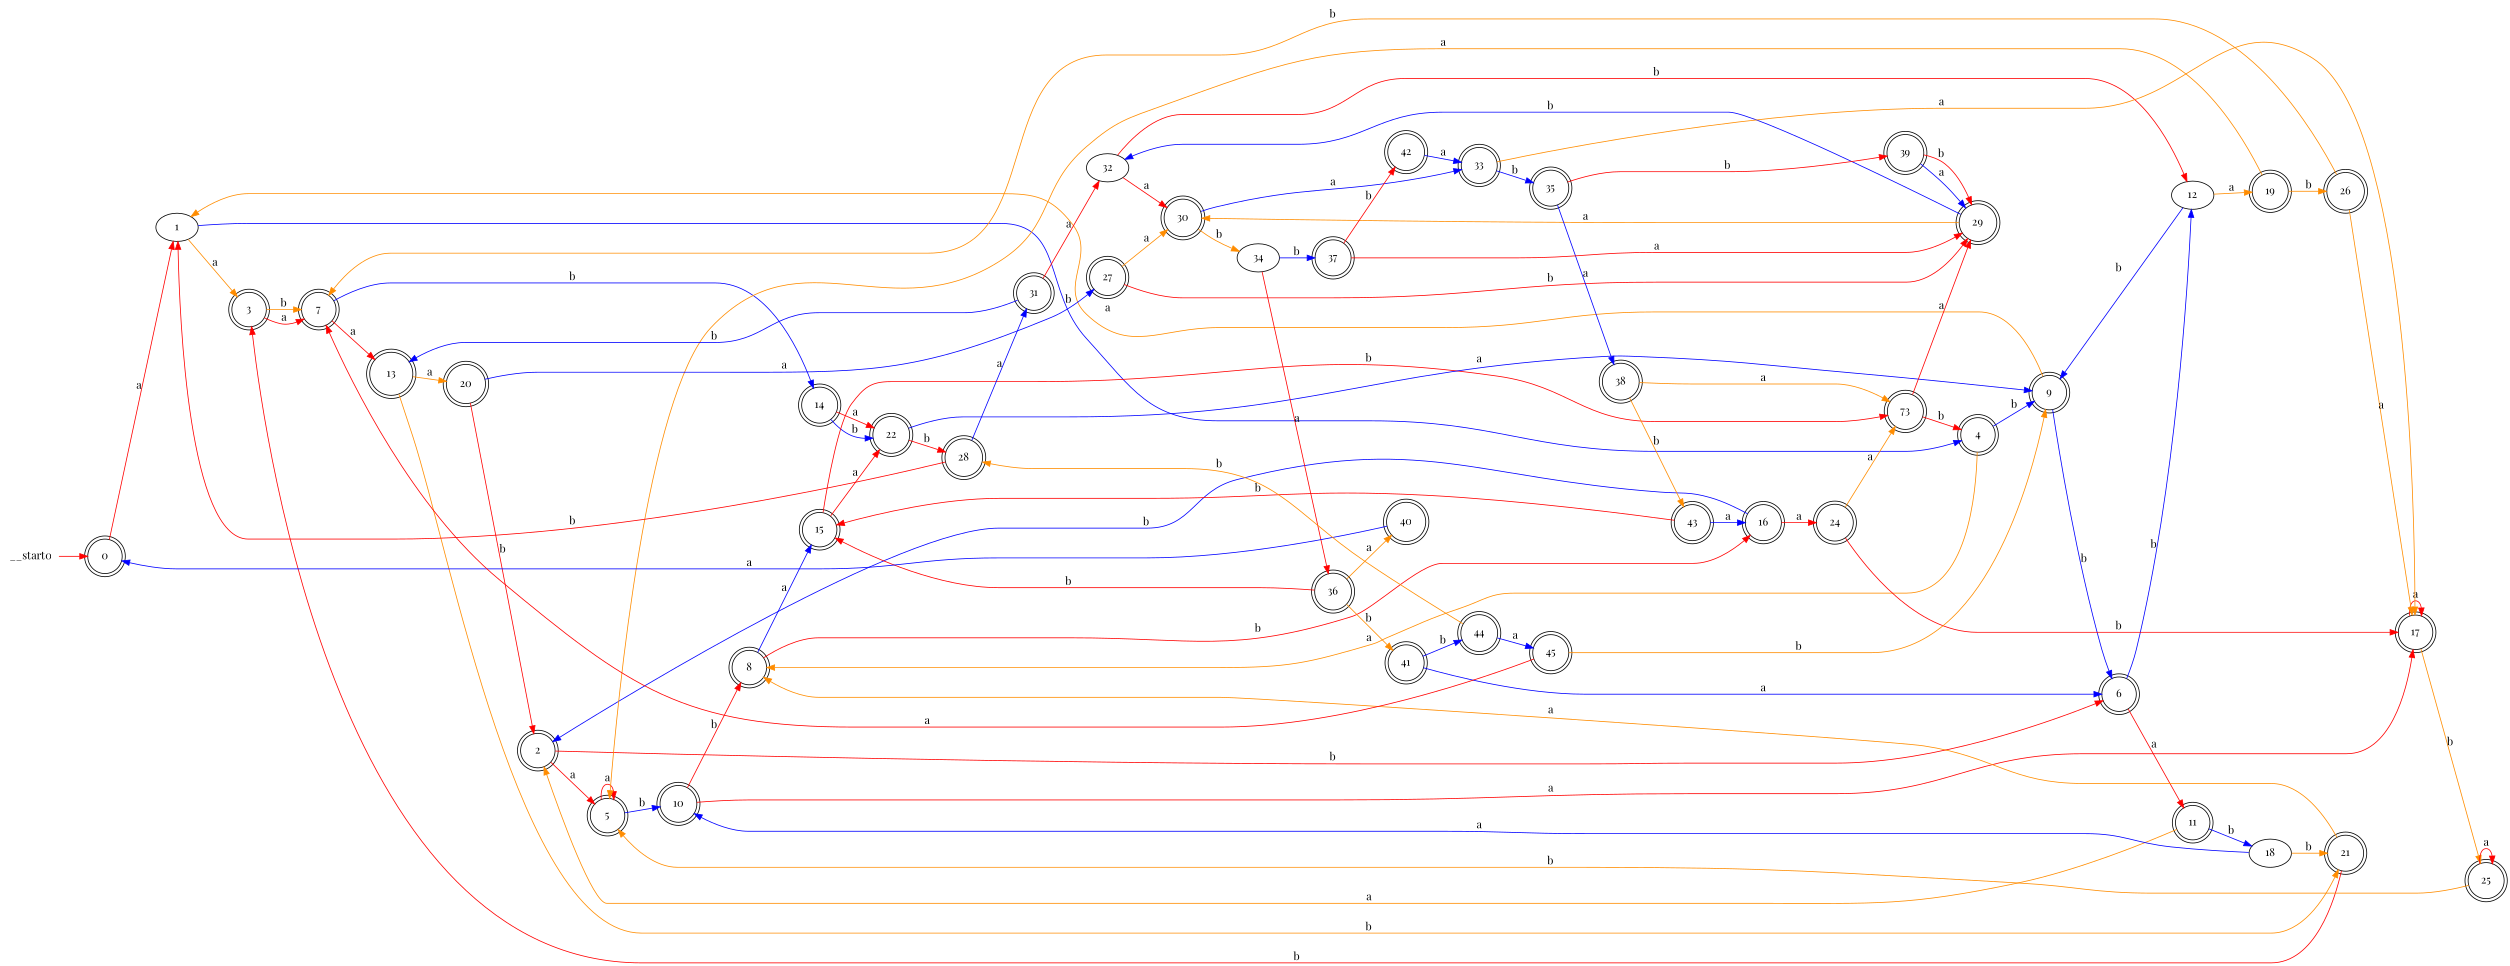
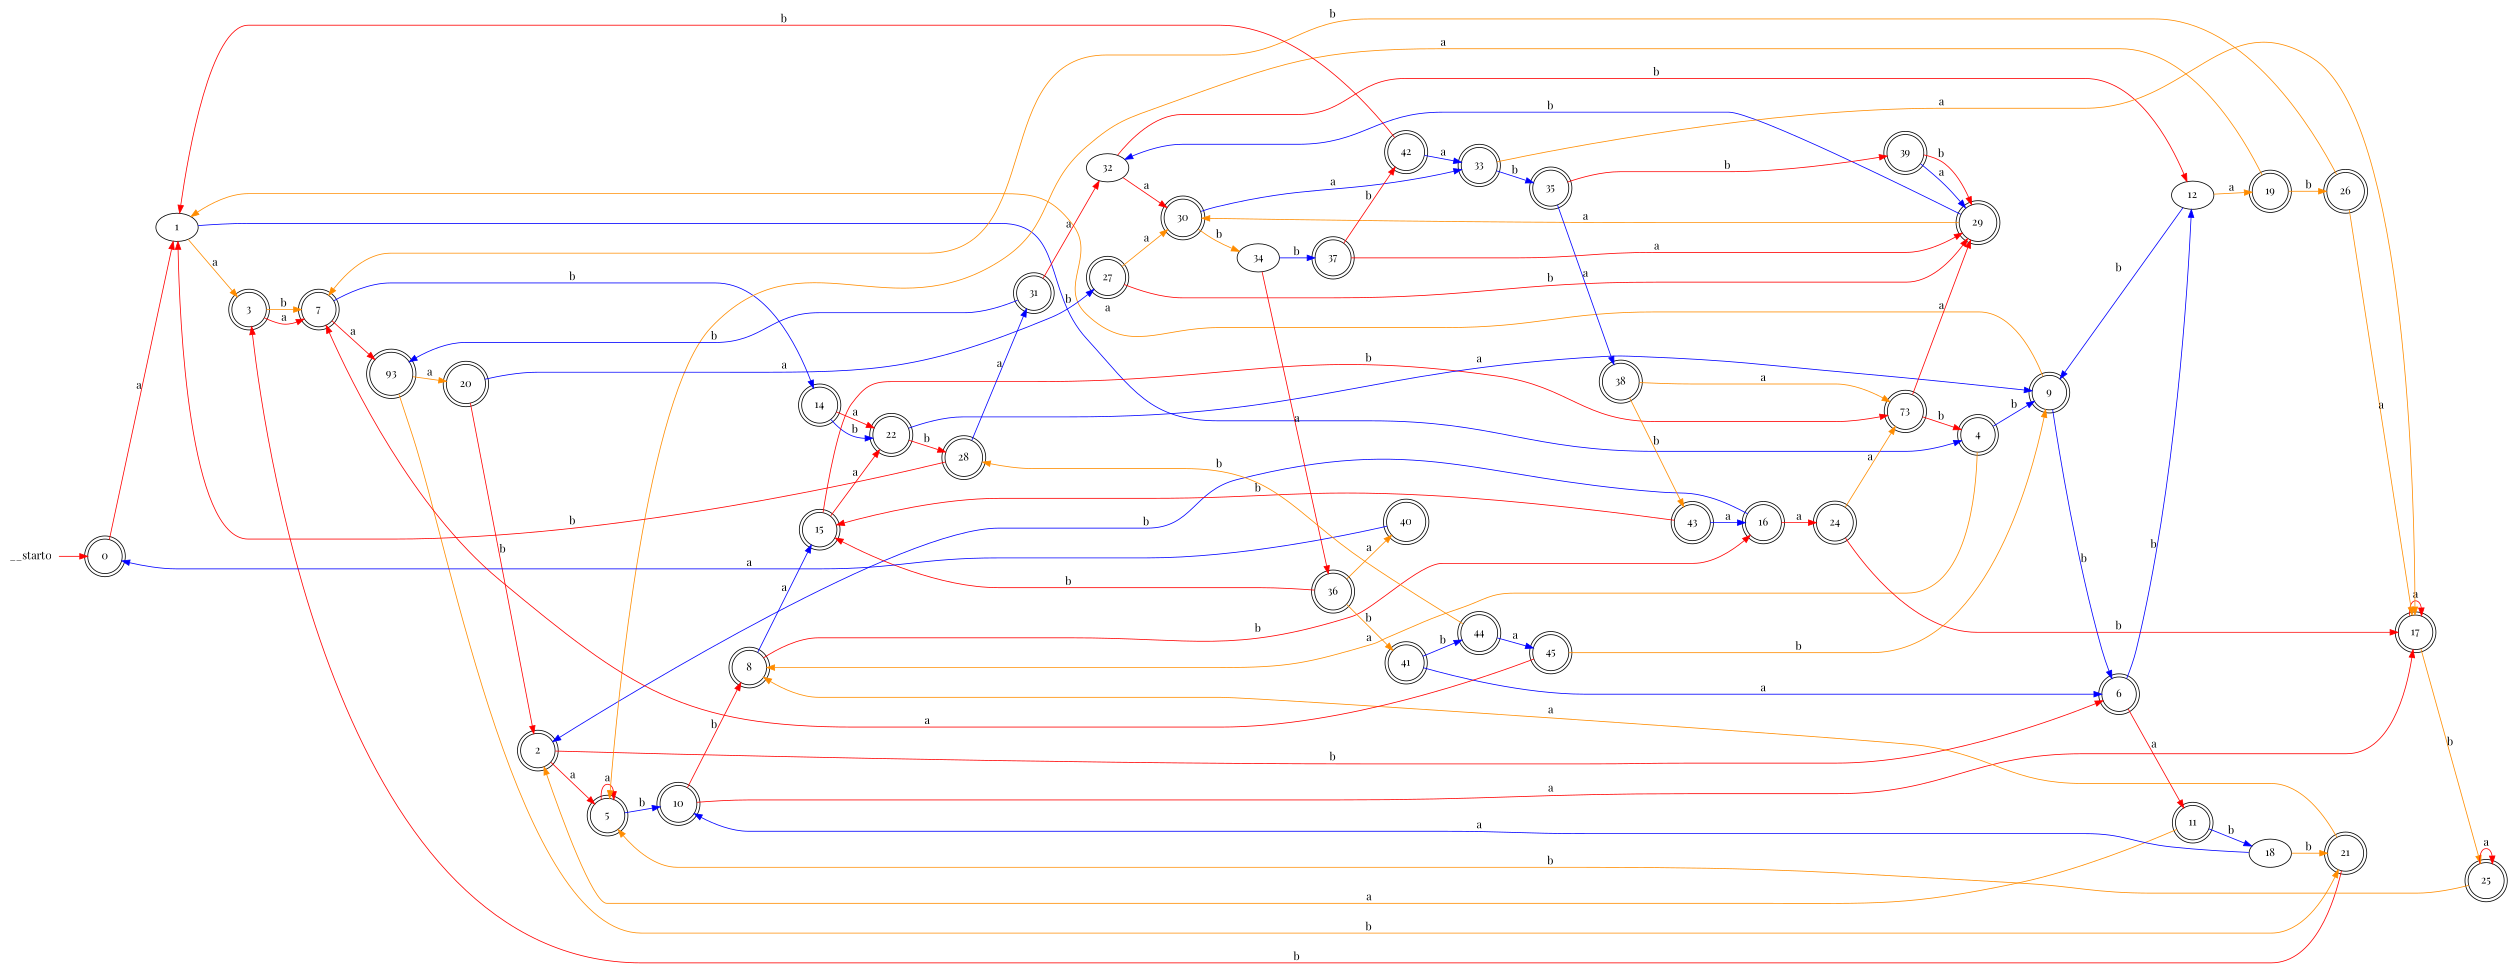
edge "42" -> "1": added, label "b"
node "13": label "13" -> "93"
